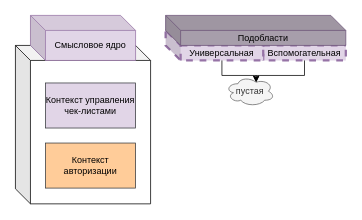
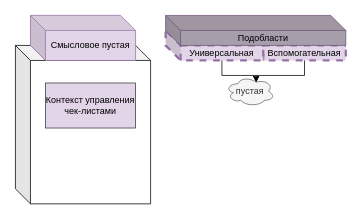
node "Смысловое ядро": label "Смысловое ядро" -> "Смысловое пустая"
node "Контекст авторизации": removed
